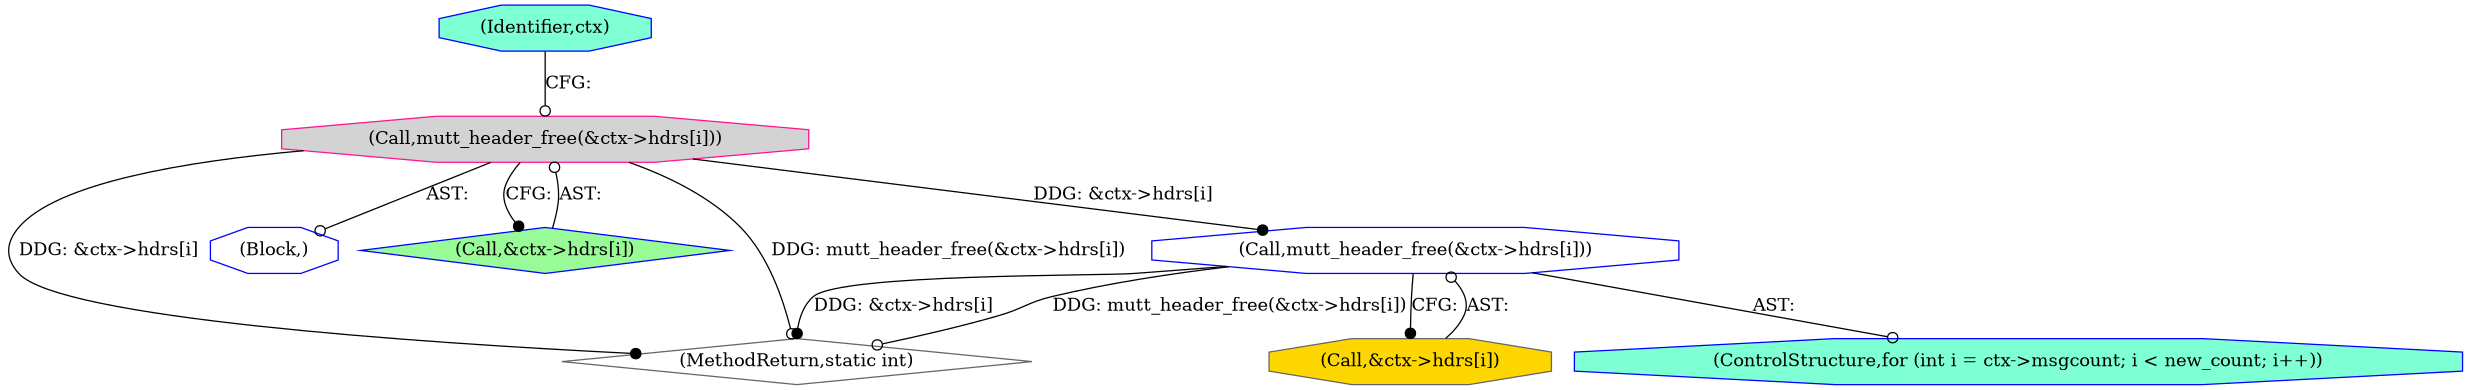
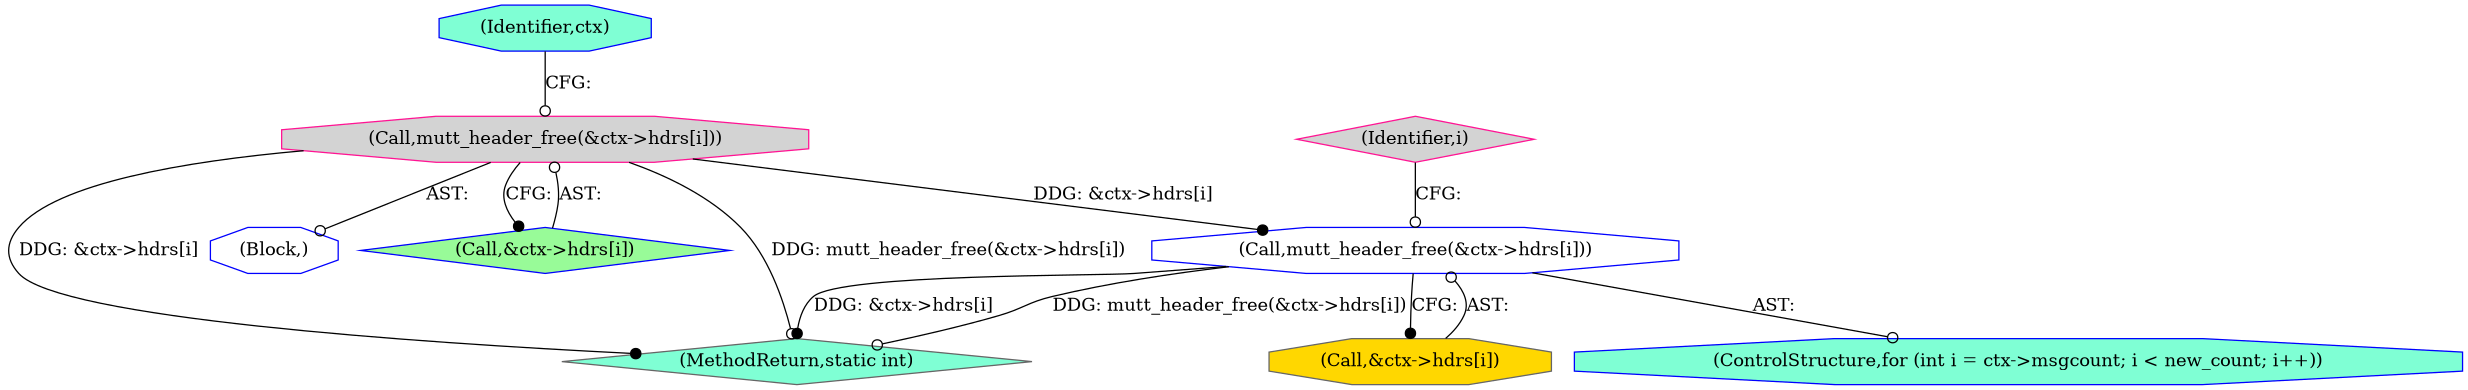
node "(Identifier,i)": added
node "(MethodReturn,static int)": fillcolor white -> aquamarine
